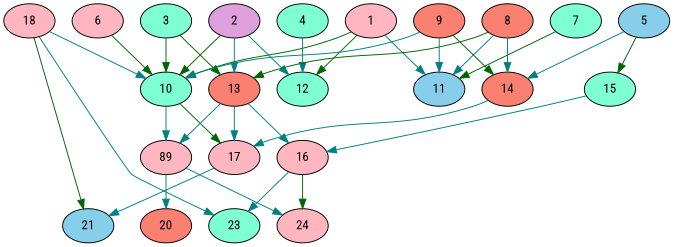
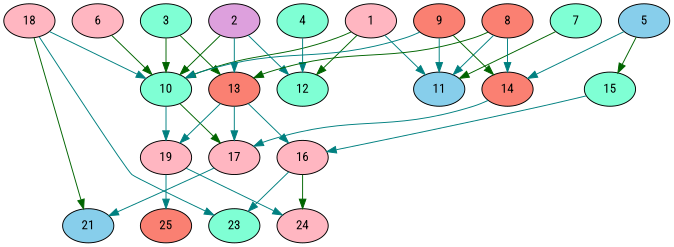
node "89": label "89" -> "19"
node "20": label "20" -> "25"
